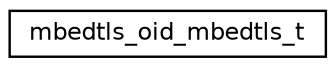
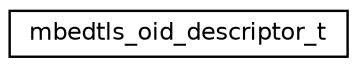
node "mbedtls_oid_mbedtls_t": label "mbedtls_oid_mbedtls_t" -> "mbedtls_oid_descriptor_t"
